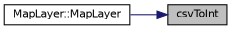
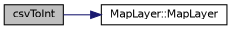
edge "MapLayer::MapLayer" -> "csvToInt": reversed
